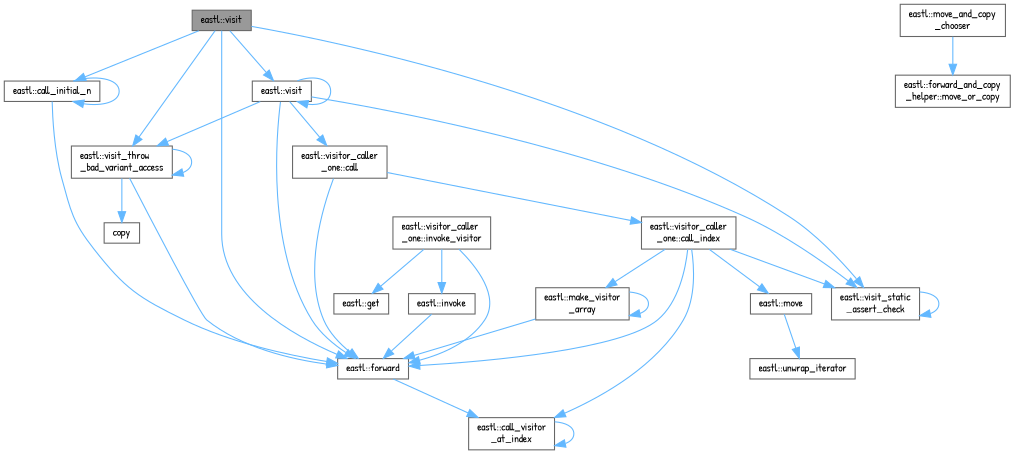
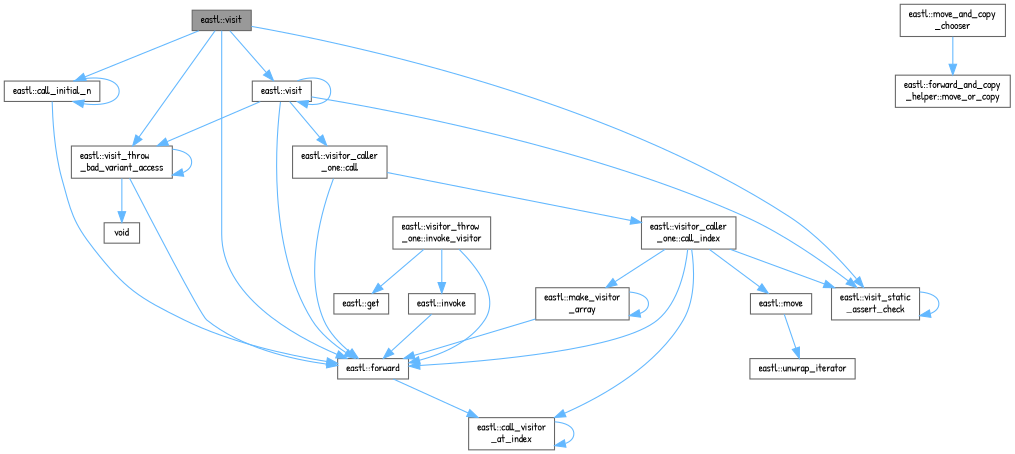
node "copy": label "copy" -> "void"
node "eastl::visitor_caller _one::invoke_visitor": label "eastl::visitor_caller _one::invoke_visitor" -> "eastl::visitor_throw _one::invoke_visitor"
